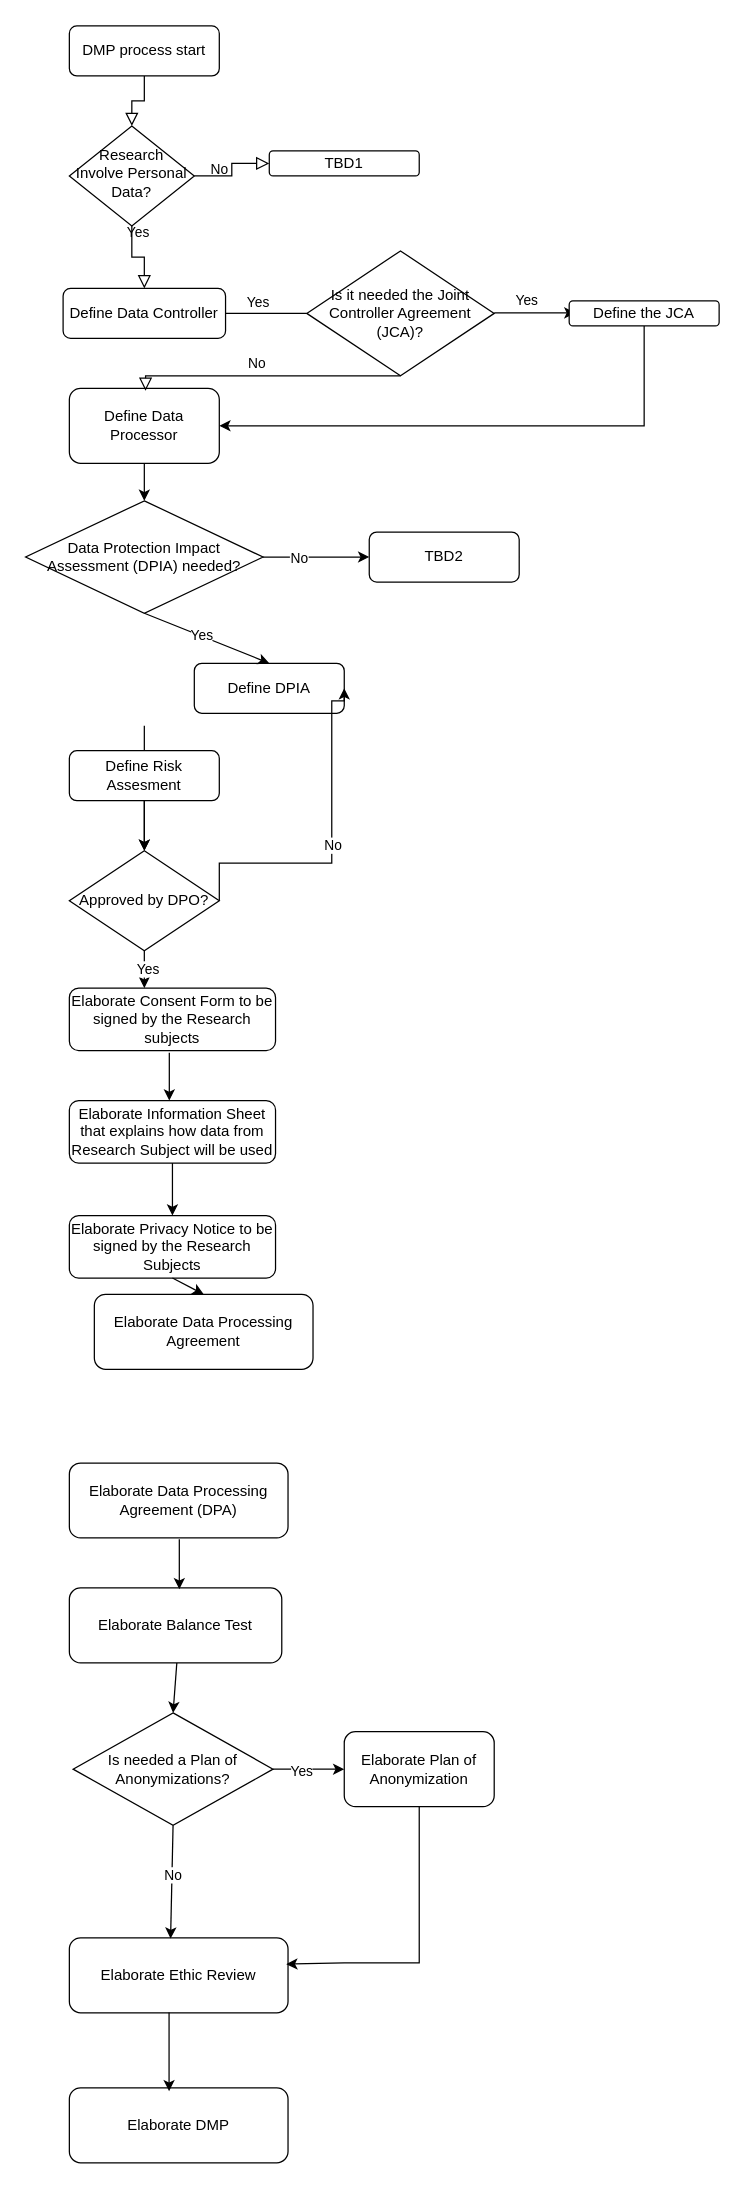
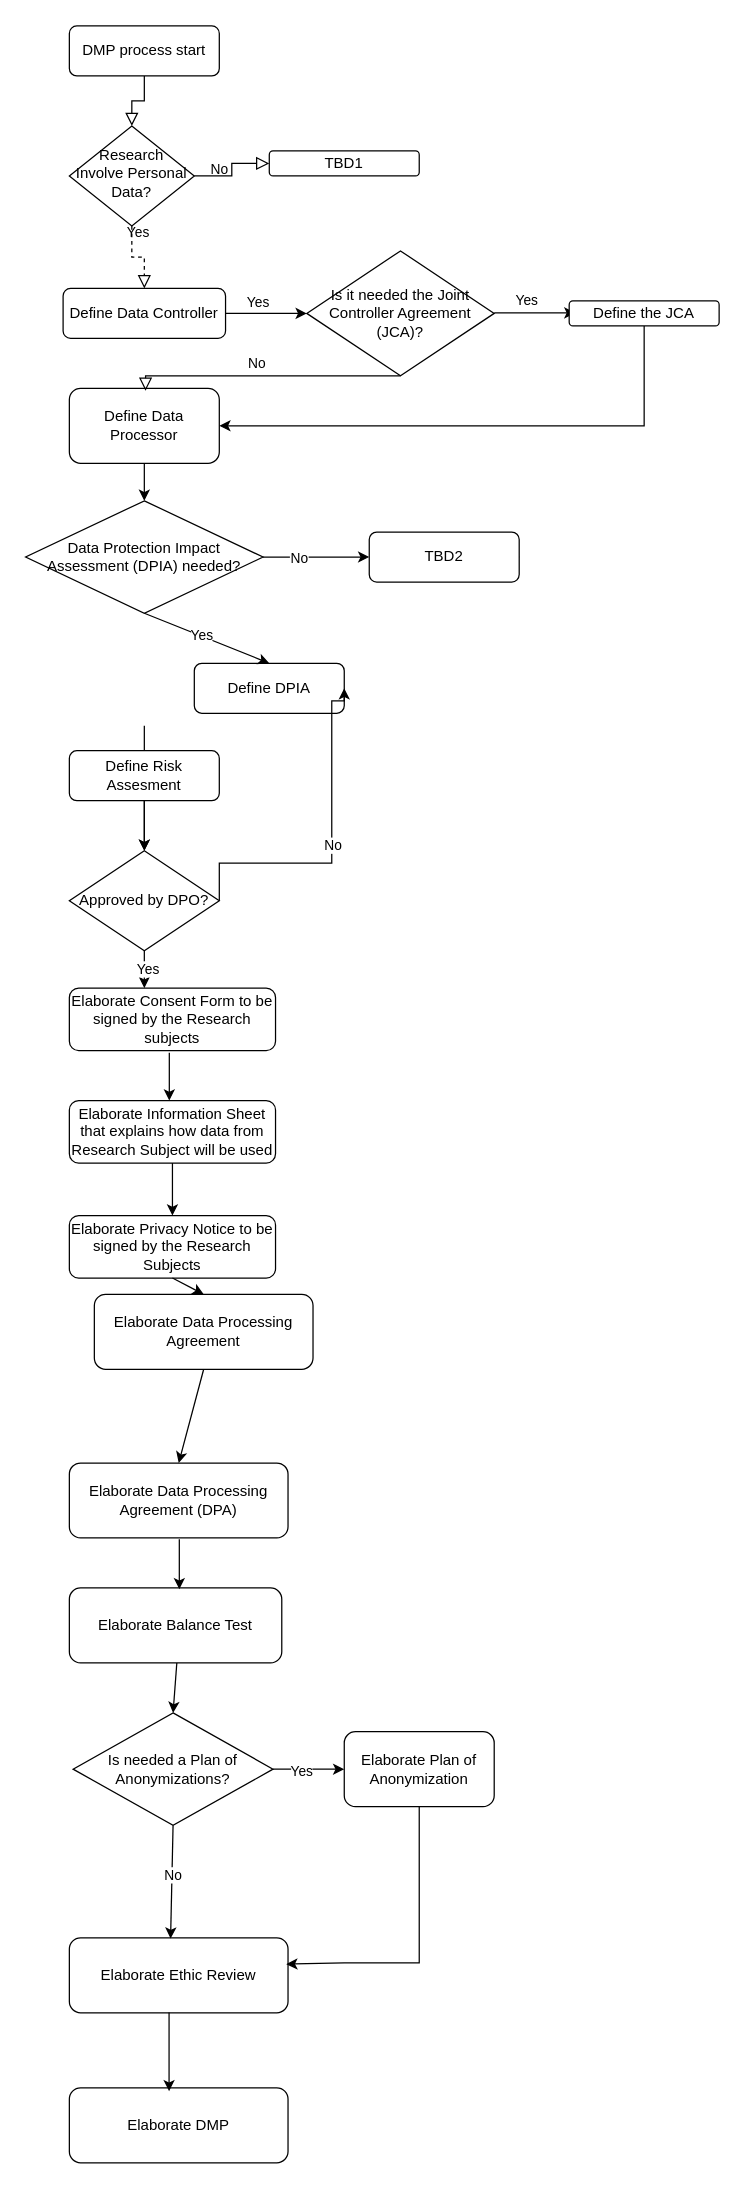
edge "Research Involve Personal Data?" -> "Define Data Controller": style solid -> dashed
edge "Define Data Controller" -- "Is it needed the Joint Controller Agreement (JCA)?": arrowhead none -> classic
edge "Elaborate Data Processing Agreement" -> "Elaborate Data Processing Agreement (DPA)": added
